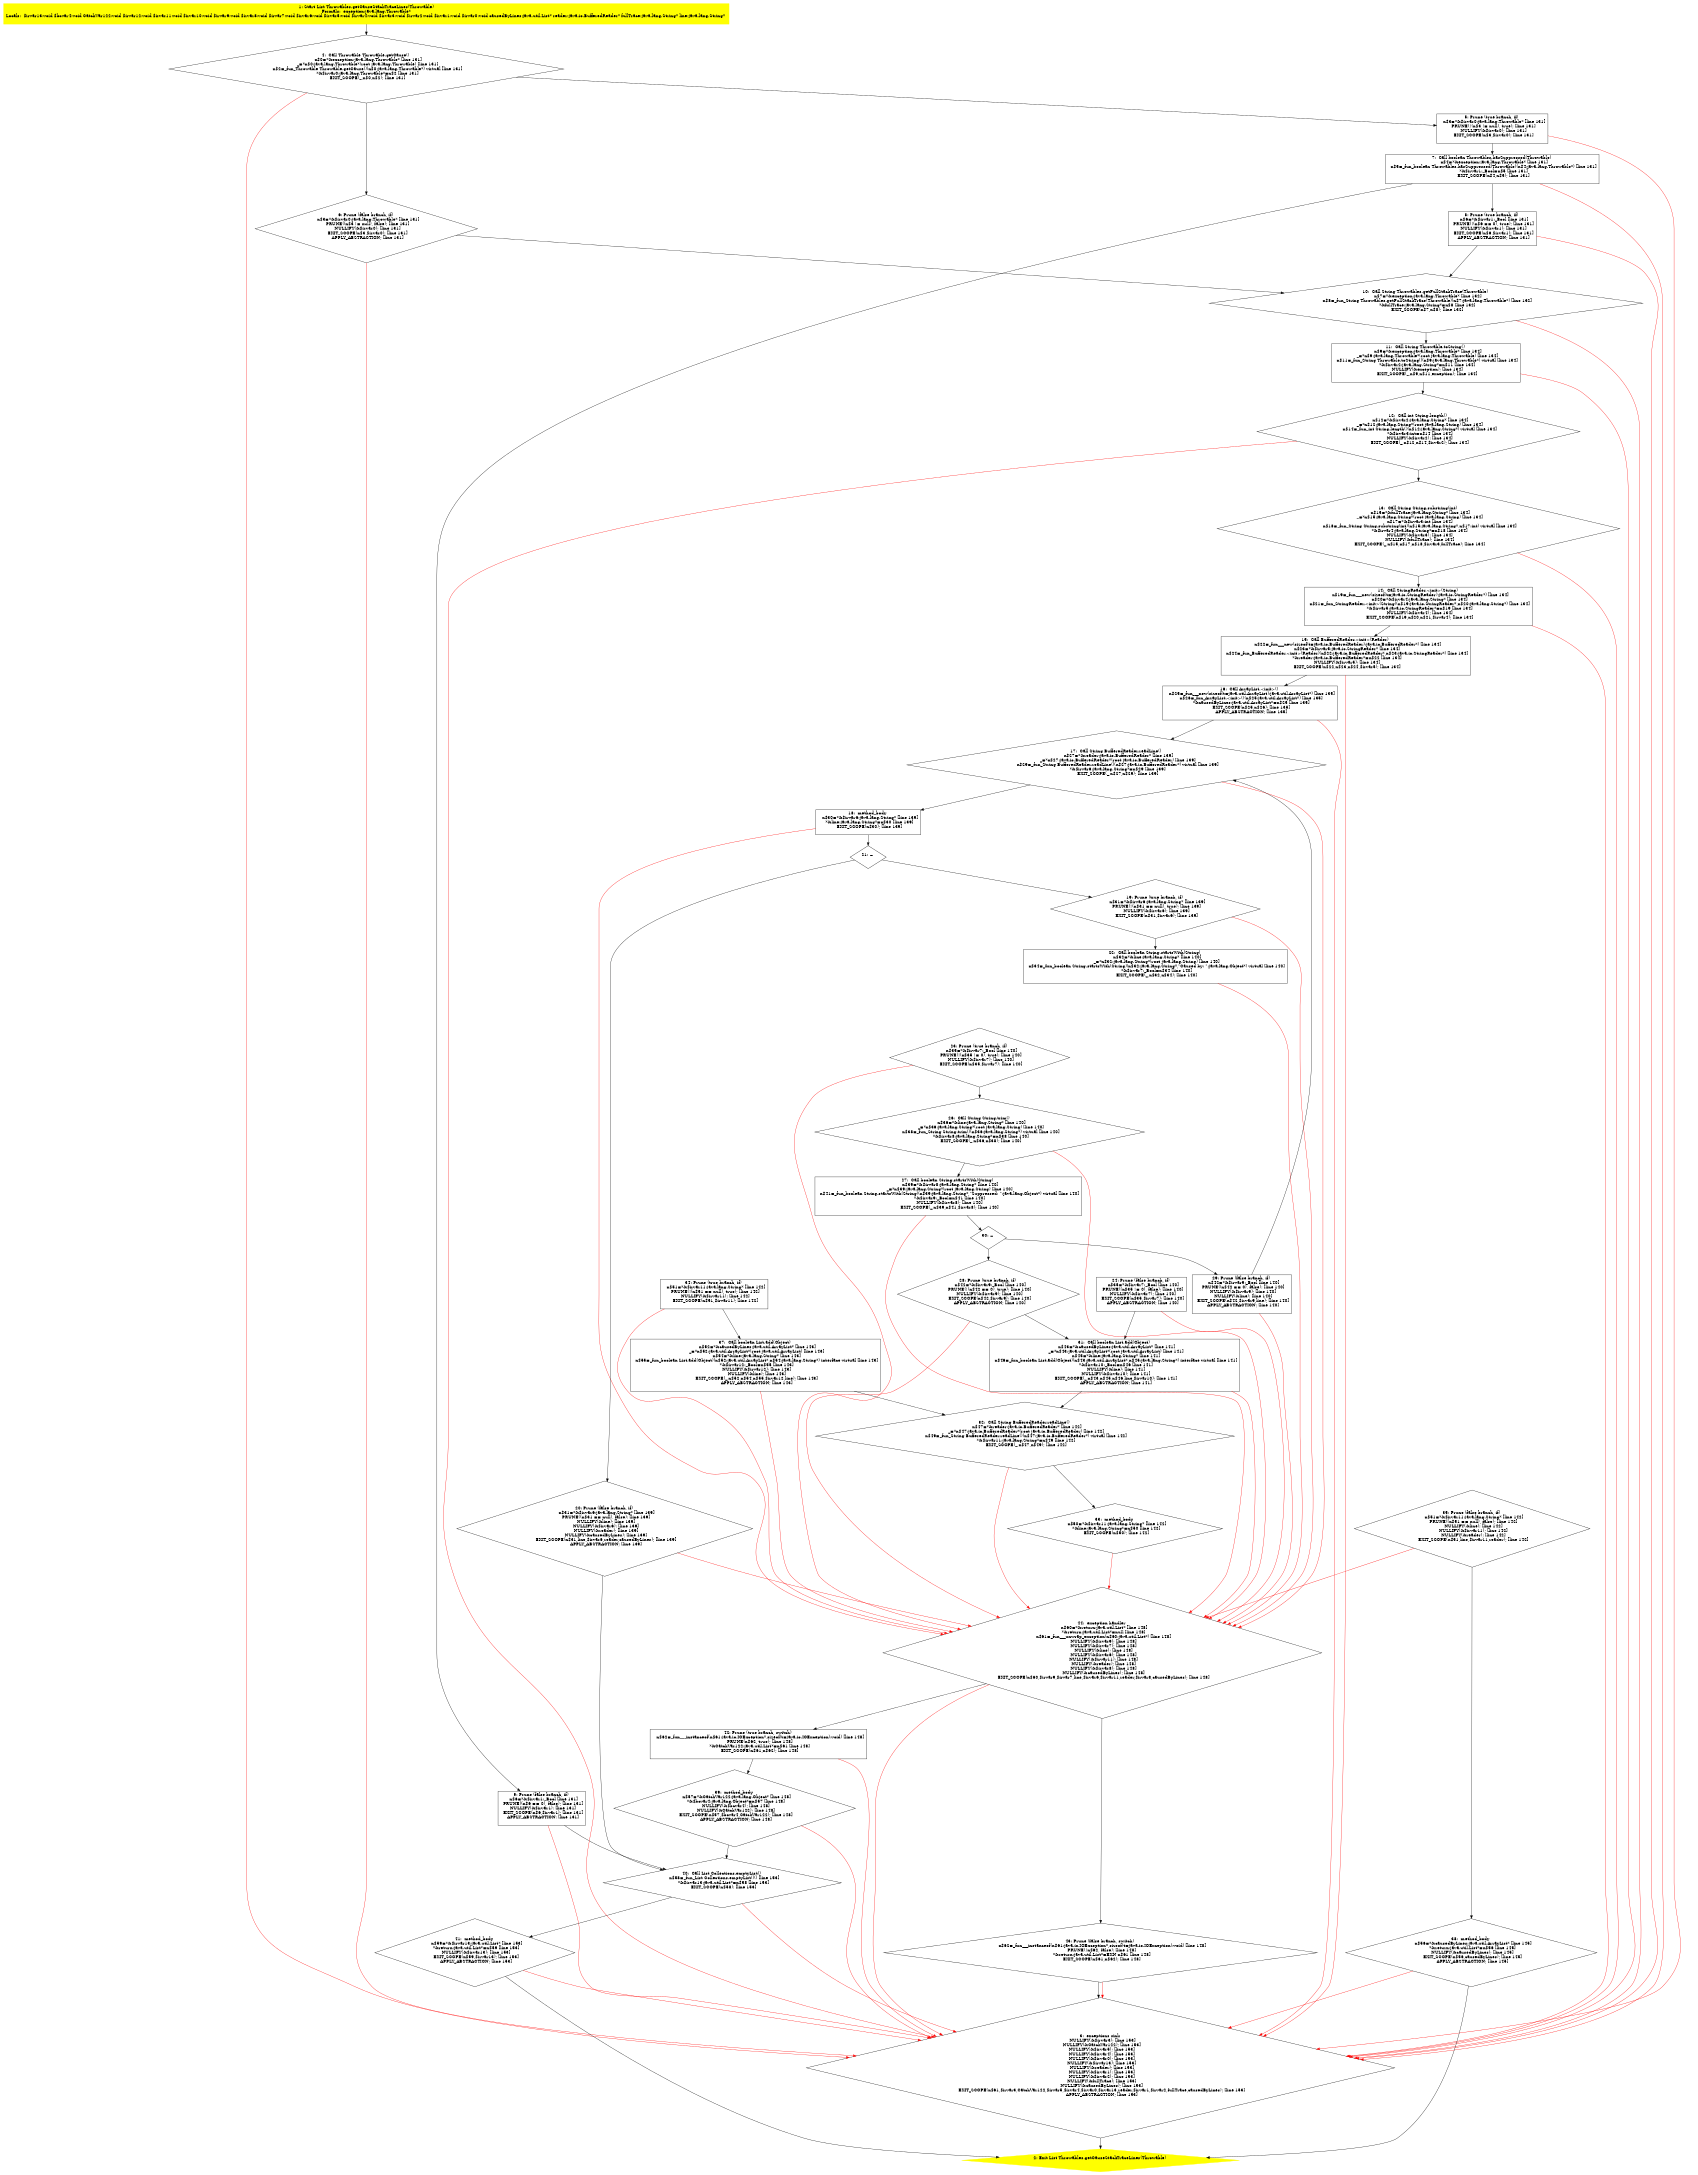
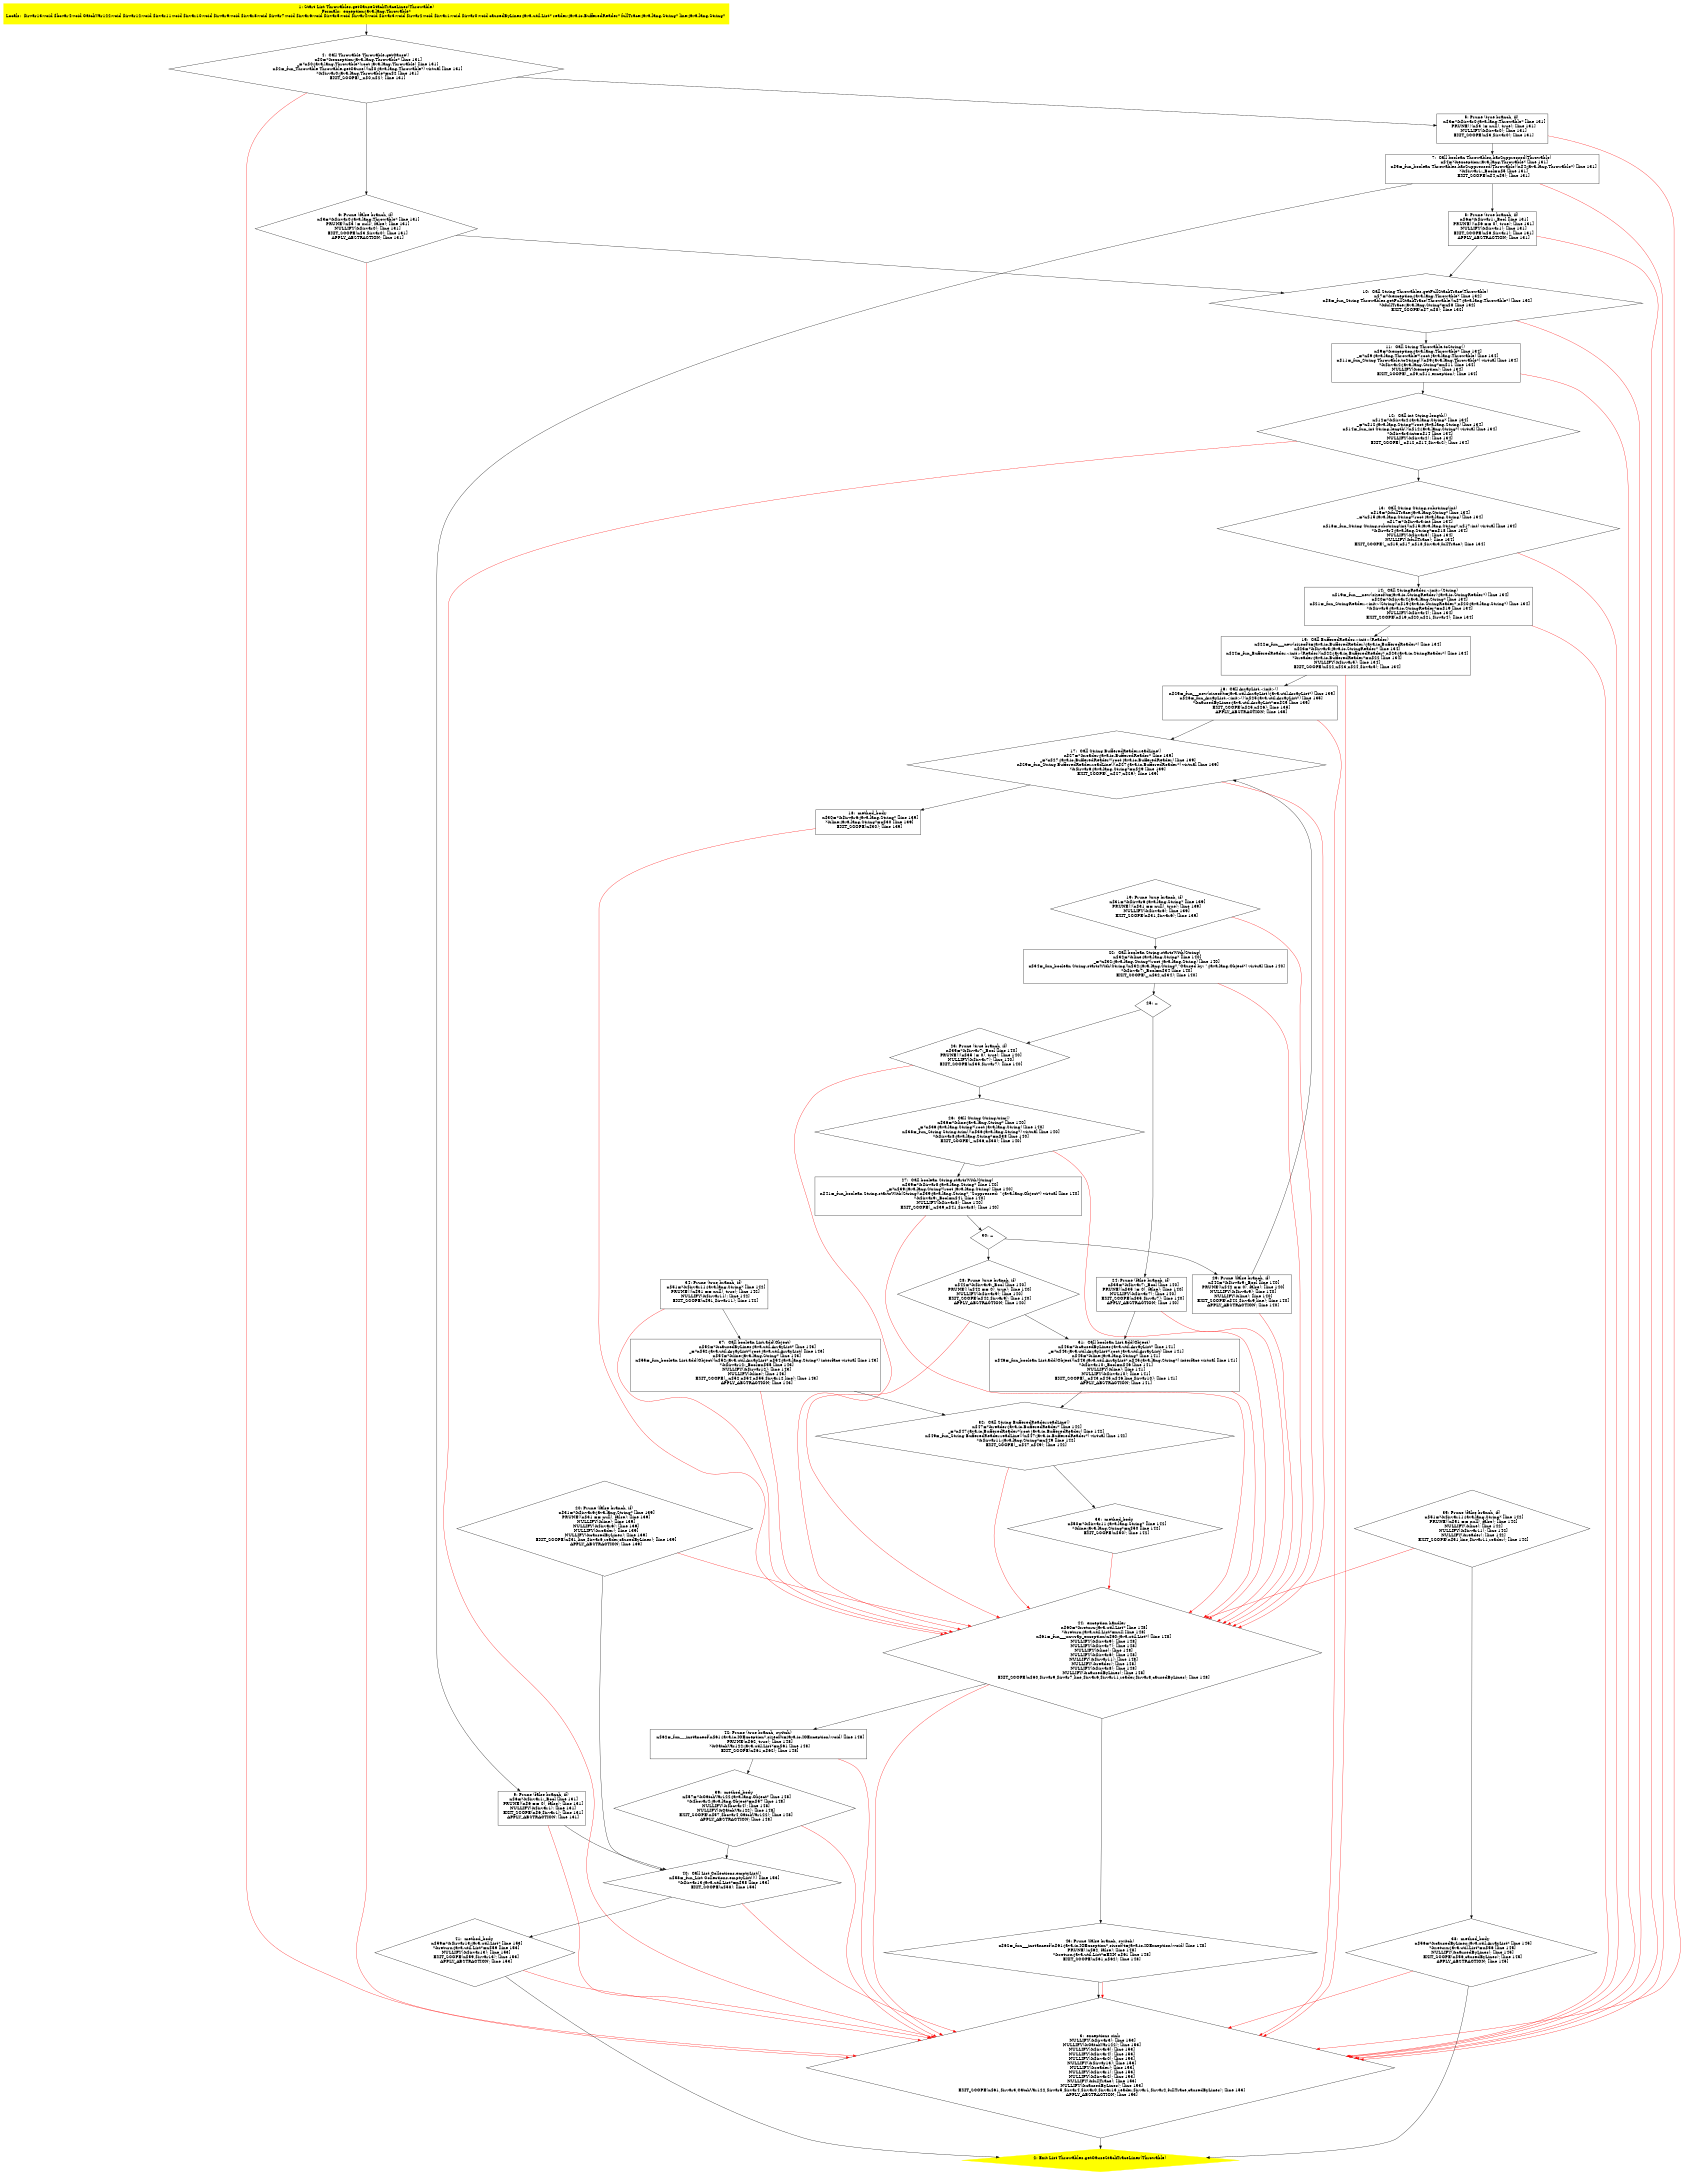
node "21: +": removed
node "25: +": added
